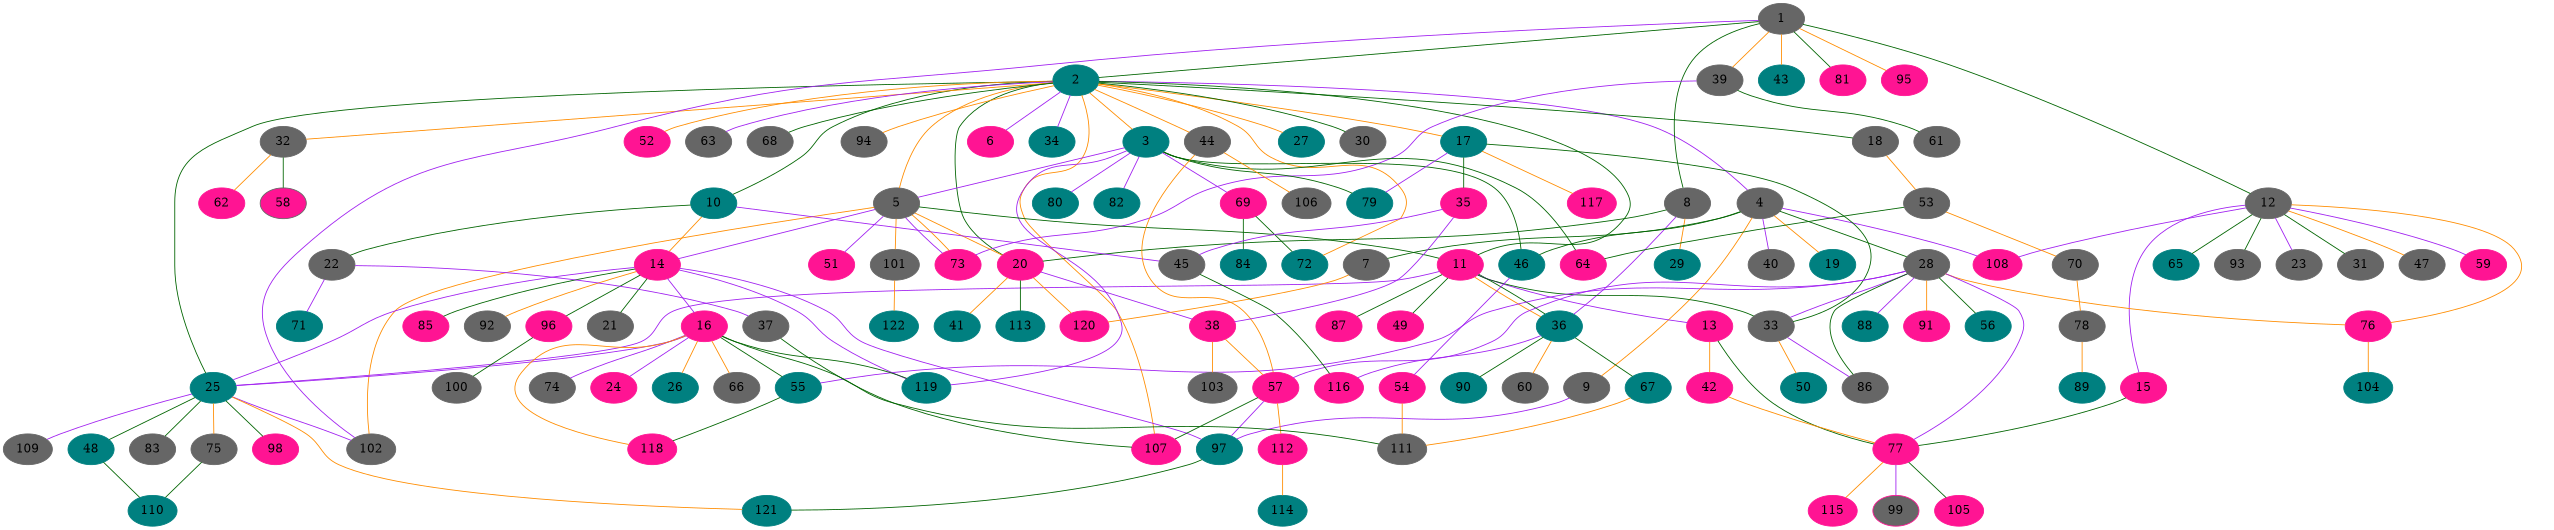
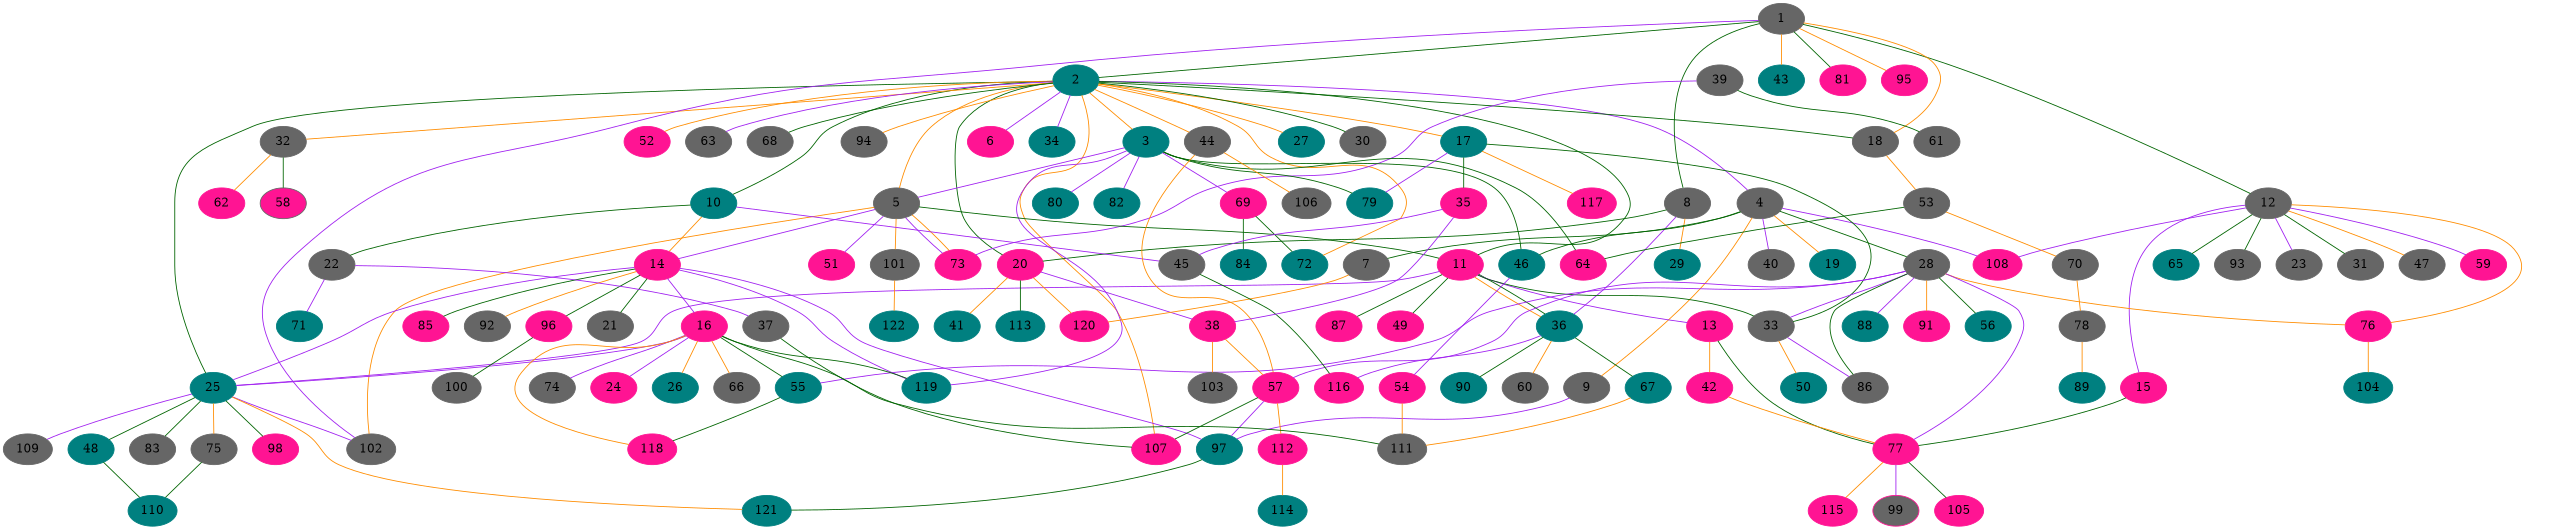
edge "1" -- "39": now "1" -- "18"
edge "5" -- "20": removed
